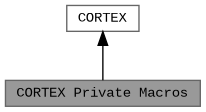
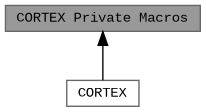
edge "CORTEX Private Macros" -> "CORTEX": reversed
